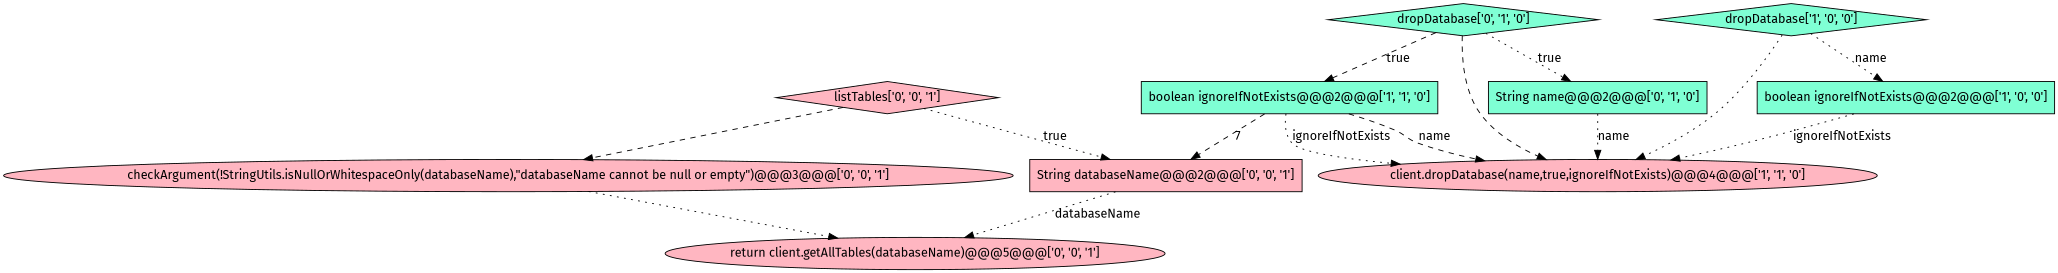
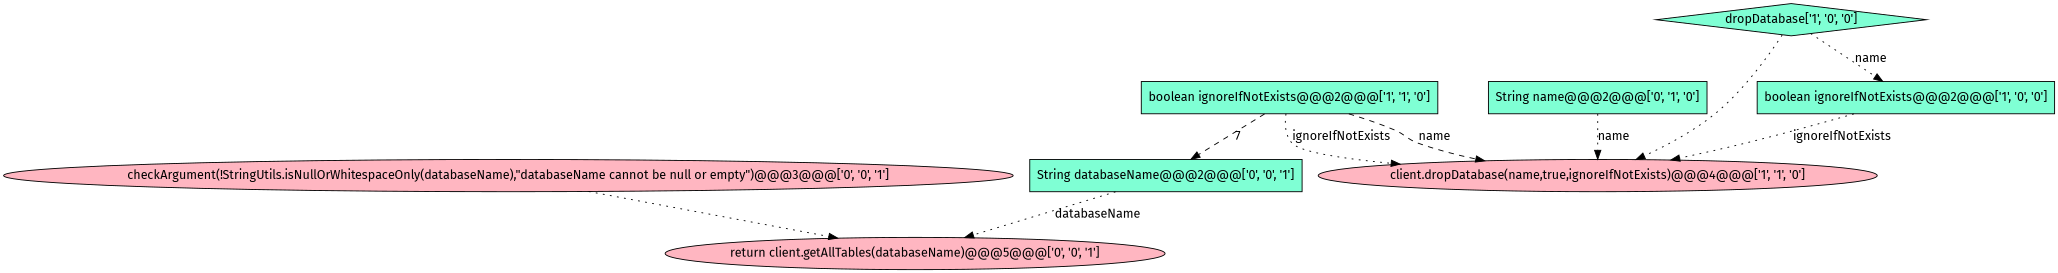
node "dropDatabase['0', '1', '0']": removed
node "listTables['0', '0', '1']": removed
node "String databaseName@@@2@@@['0', '0', '1']": fillcolor lightpink -> aquamarine
